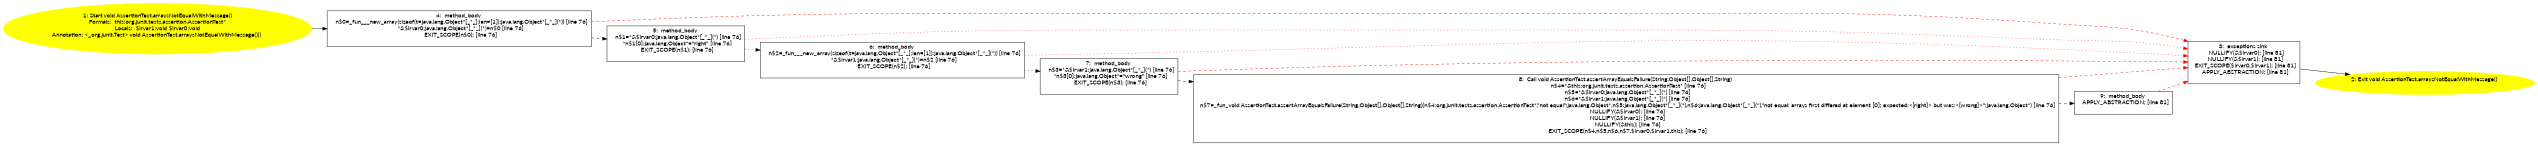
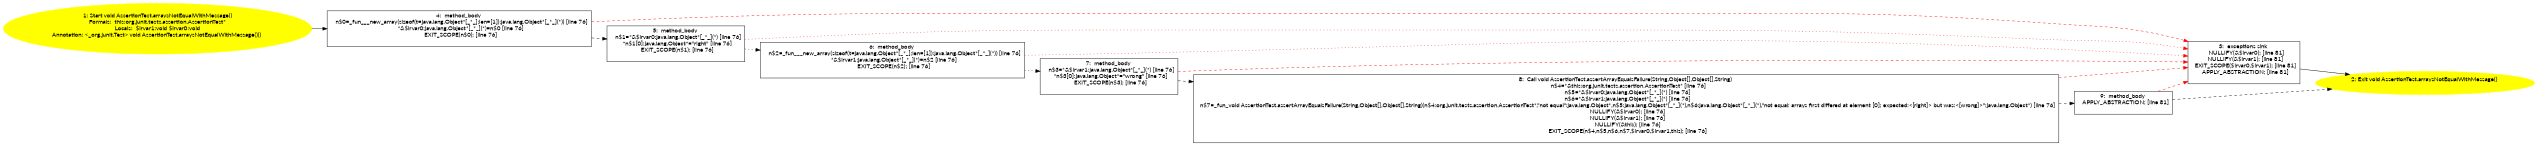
edge "9:  method_body APPLY_ABSTRACTION; [line 81]" -> "2: Exit void AssertionTest.arraysNotEqualWithMessage()": added
